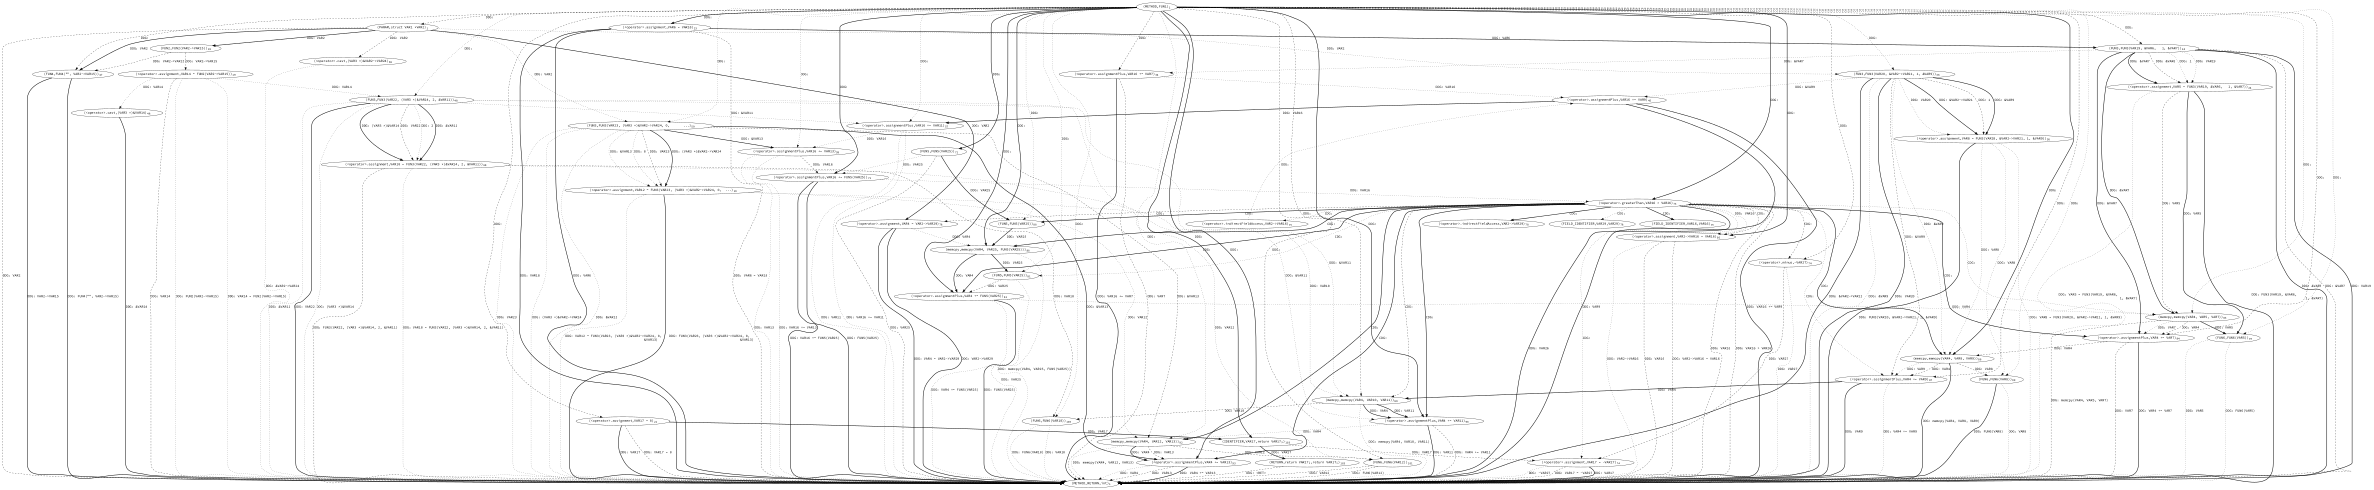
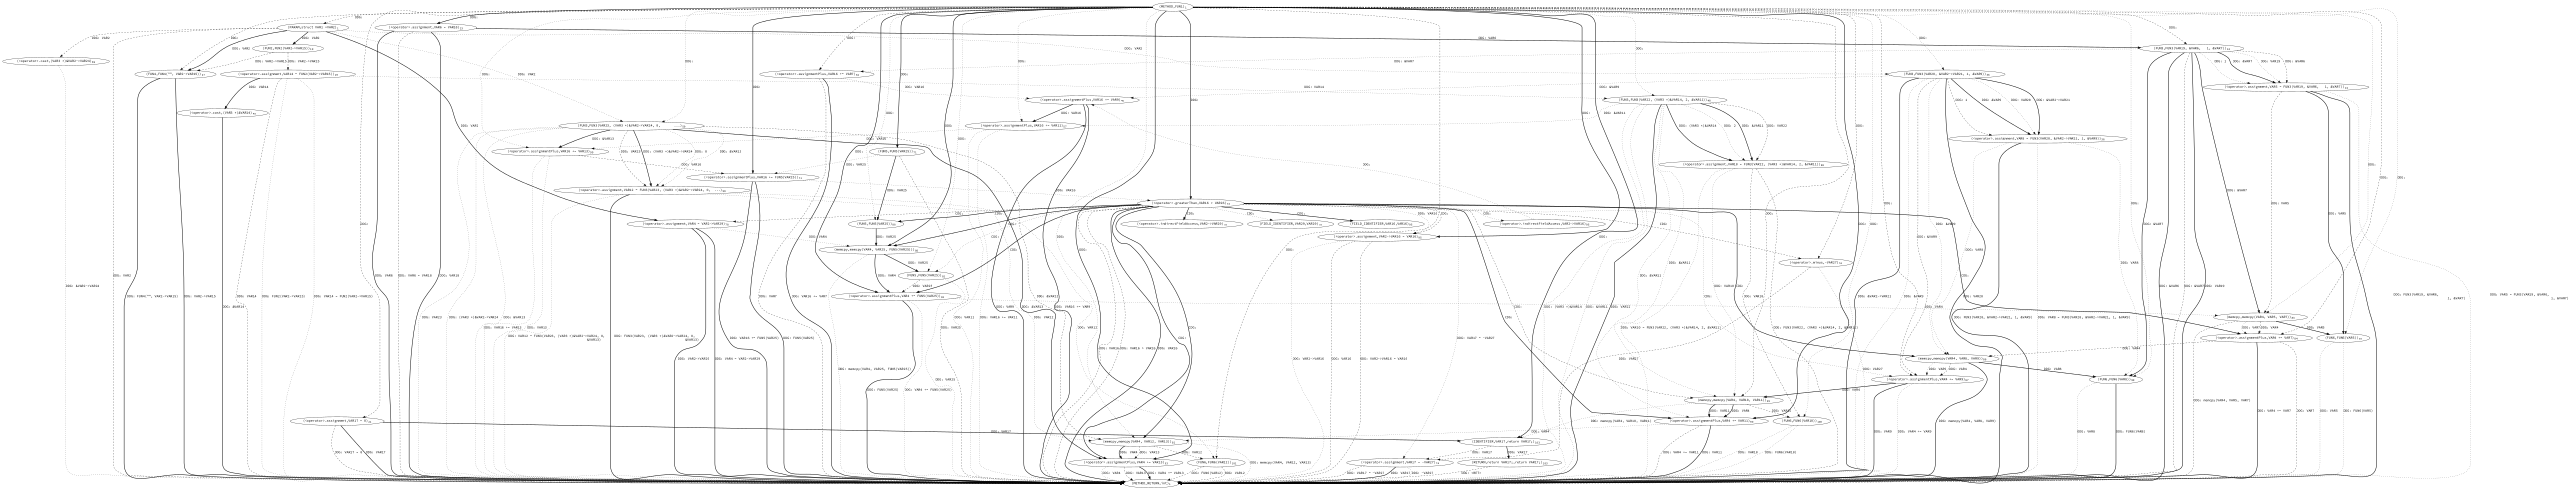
edge "(METHOD,FUN1)" -> "(memcpy,memcpy(VAR4, VAR8, VAR9))": removed, label "DDG:"
edge "(<operator>.assignment,VAR14 = FUN2(VAR2->VAR15))" -> "(<operator>.cast,(VAR3 *)&VAR14)": style dotted -> bold
edge "(FUN3,FUN3(VAR19, &VAR6,   1, &VAR7))" -> "(<operator>.assignmentPlus,VAR4 += VAR7)": now "(FUN3,FUN3(VAR19, &VAR6,   1, &VAR7))" -> "(FUN6,FUN6(VAR8))"
edge "(<operator>.greaterThan,VAR16 > VAR26)" -> "(memcpy,memcpy(VAR4, VAR5, VAR7))": removed, label "CDG:"
edge "(<operator>.greaterThan,VAR16 > VAR26)" -> "(<operator>.assignment,VAR17 = -VAR27)": label "CDG: " -> "DDG: VAR17 = -VAR27"
edge "(memcpy,memcpy(VAR4, VAR8, VAR9))" -> "(FUN6,FUN6(VAR8))": style dashed -> bold
edge "(memcpy,memcpy(VAR4, VAR10, VAR11))" -> "(METHOD_RETURN,int)": now "(memcpy,memcpy(VAR4, VAR10, VAR11))" -> "(IDENTIFIER,VAR17,return VAR17;)"
